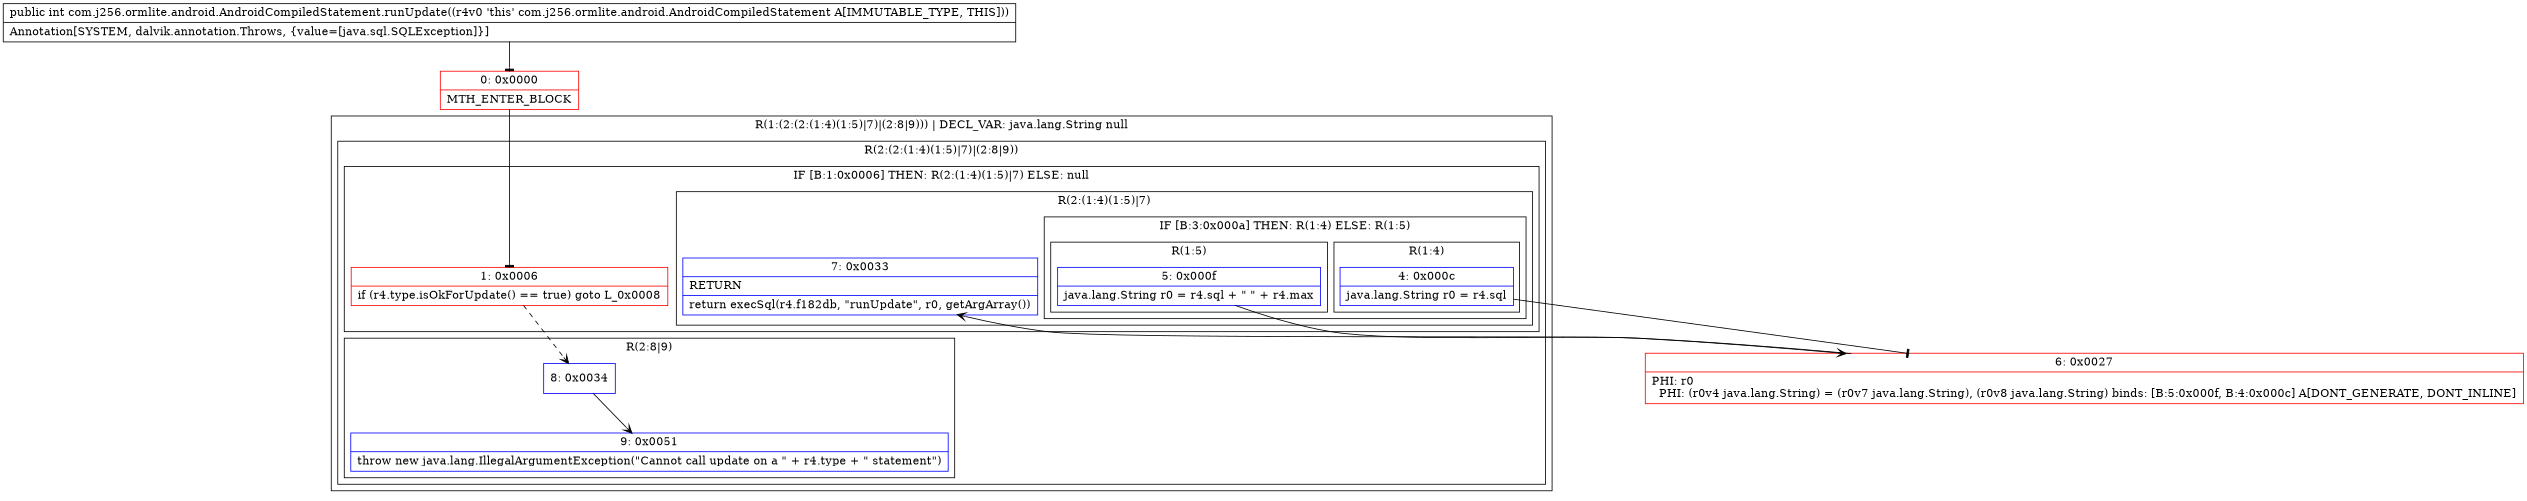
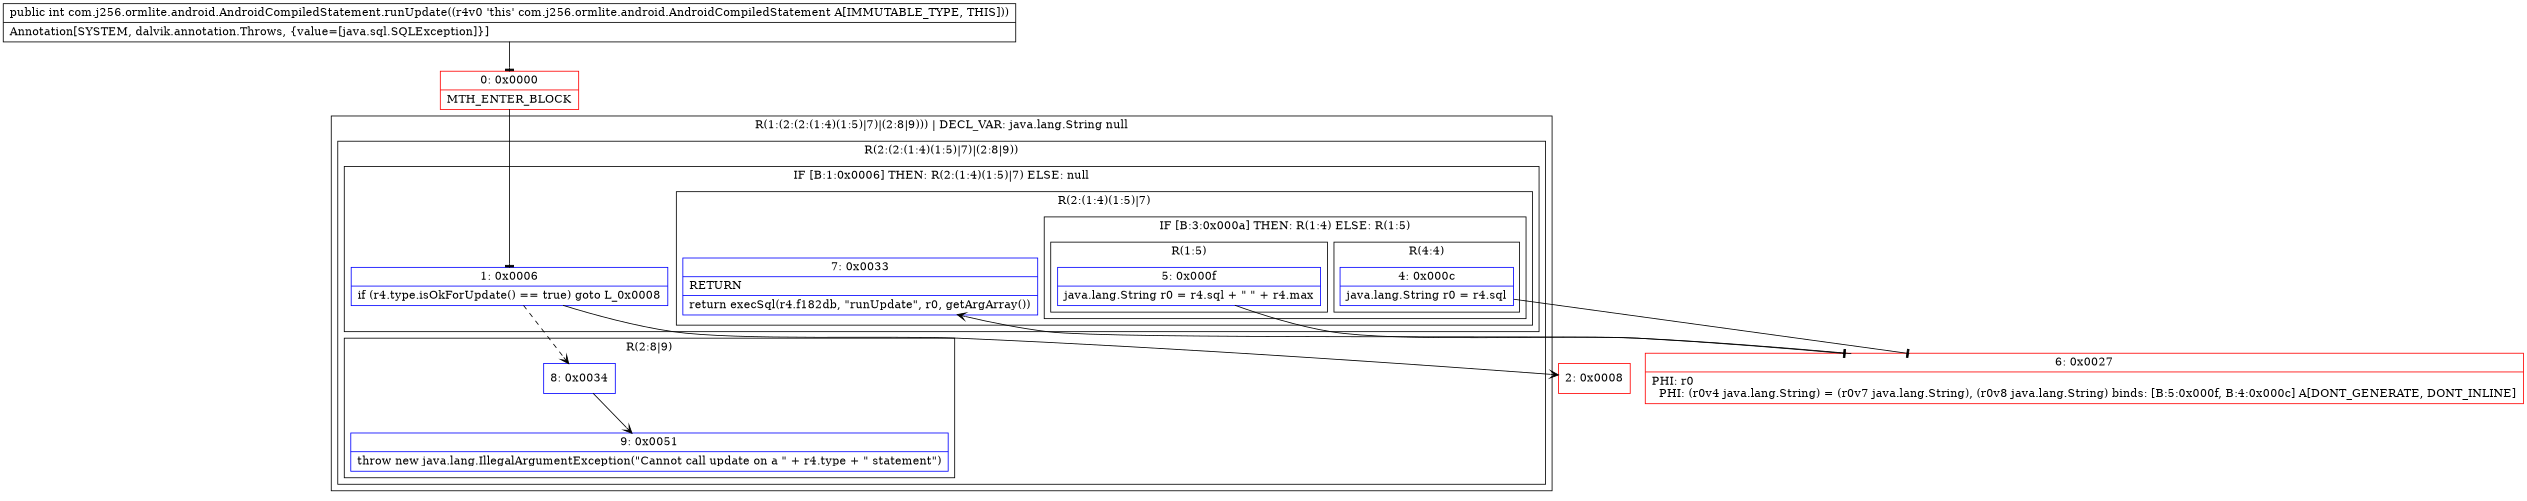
cluster "R(1:4)": label "R(1:4)" -> "R(4:4)"
node "1: 0x0006": color red -> blue
edge "5: 0x000f" -> "6: 0x0027": arrowhead vee -> tee
node "2: 0x0008": added
